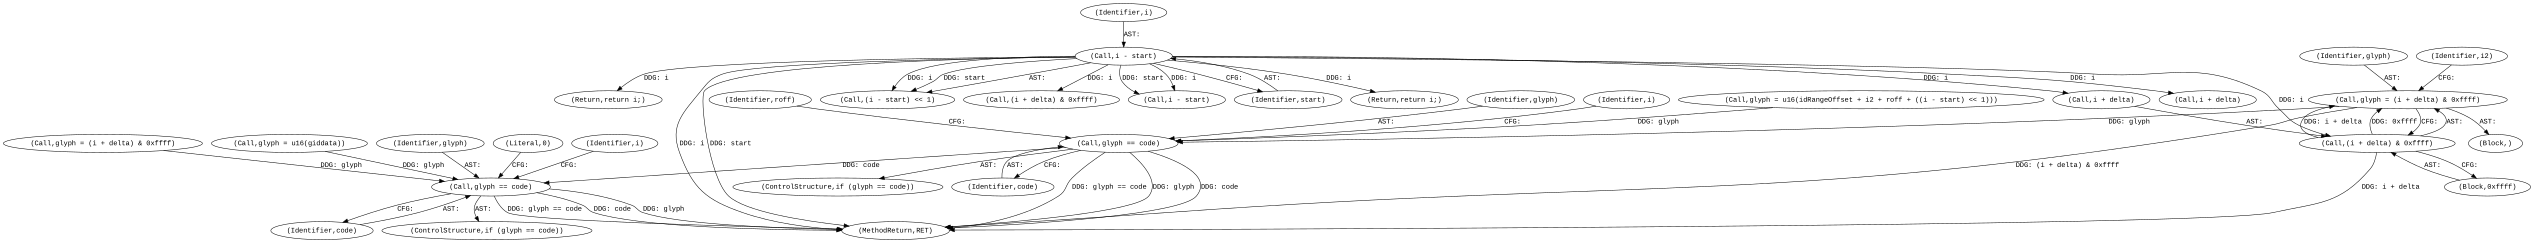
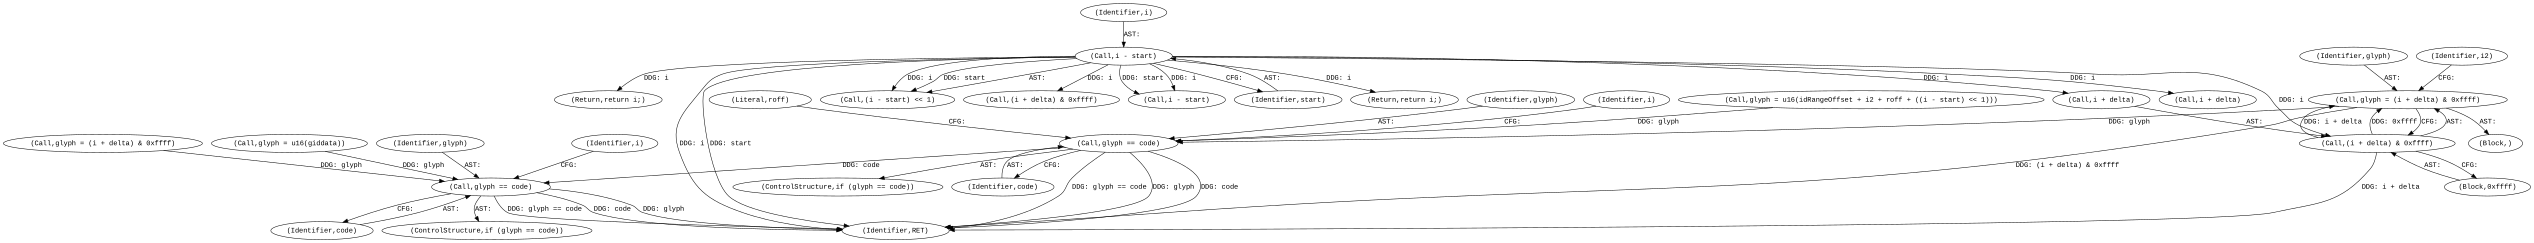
node "(Identifier,roff)": label "(Identifier,roff)" -> "(Literal,roff)"
node "(Literal,0)": removed
node "(MethodReturn,RET)": label "(MethodReturn,RET)" -> "(Identifier,RET)"
